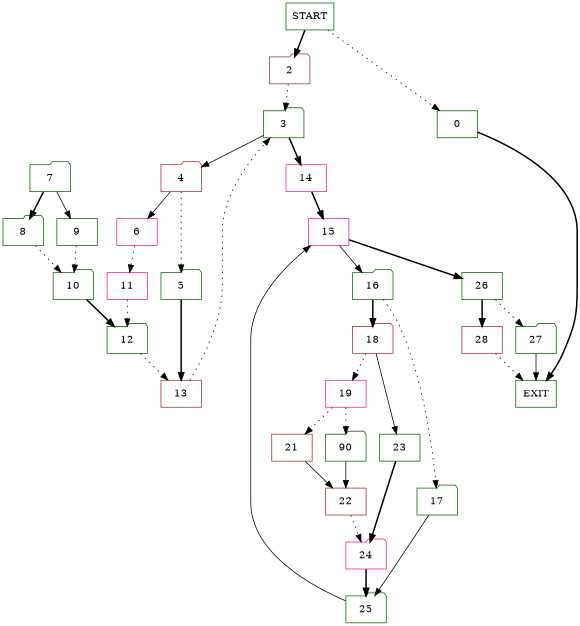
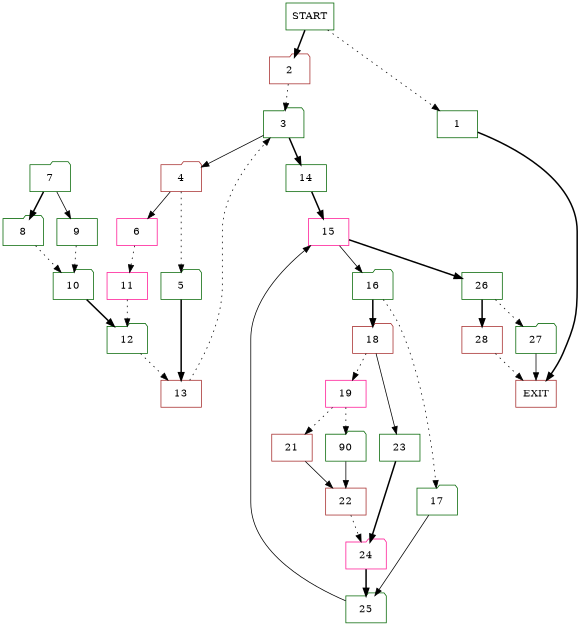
node "0": label "0" -> "1"
node "14": color deeppink -> darkgreen
node "EXIT": color darkgreen -> brown
